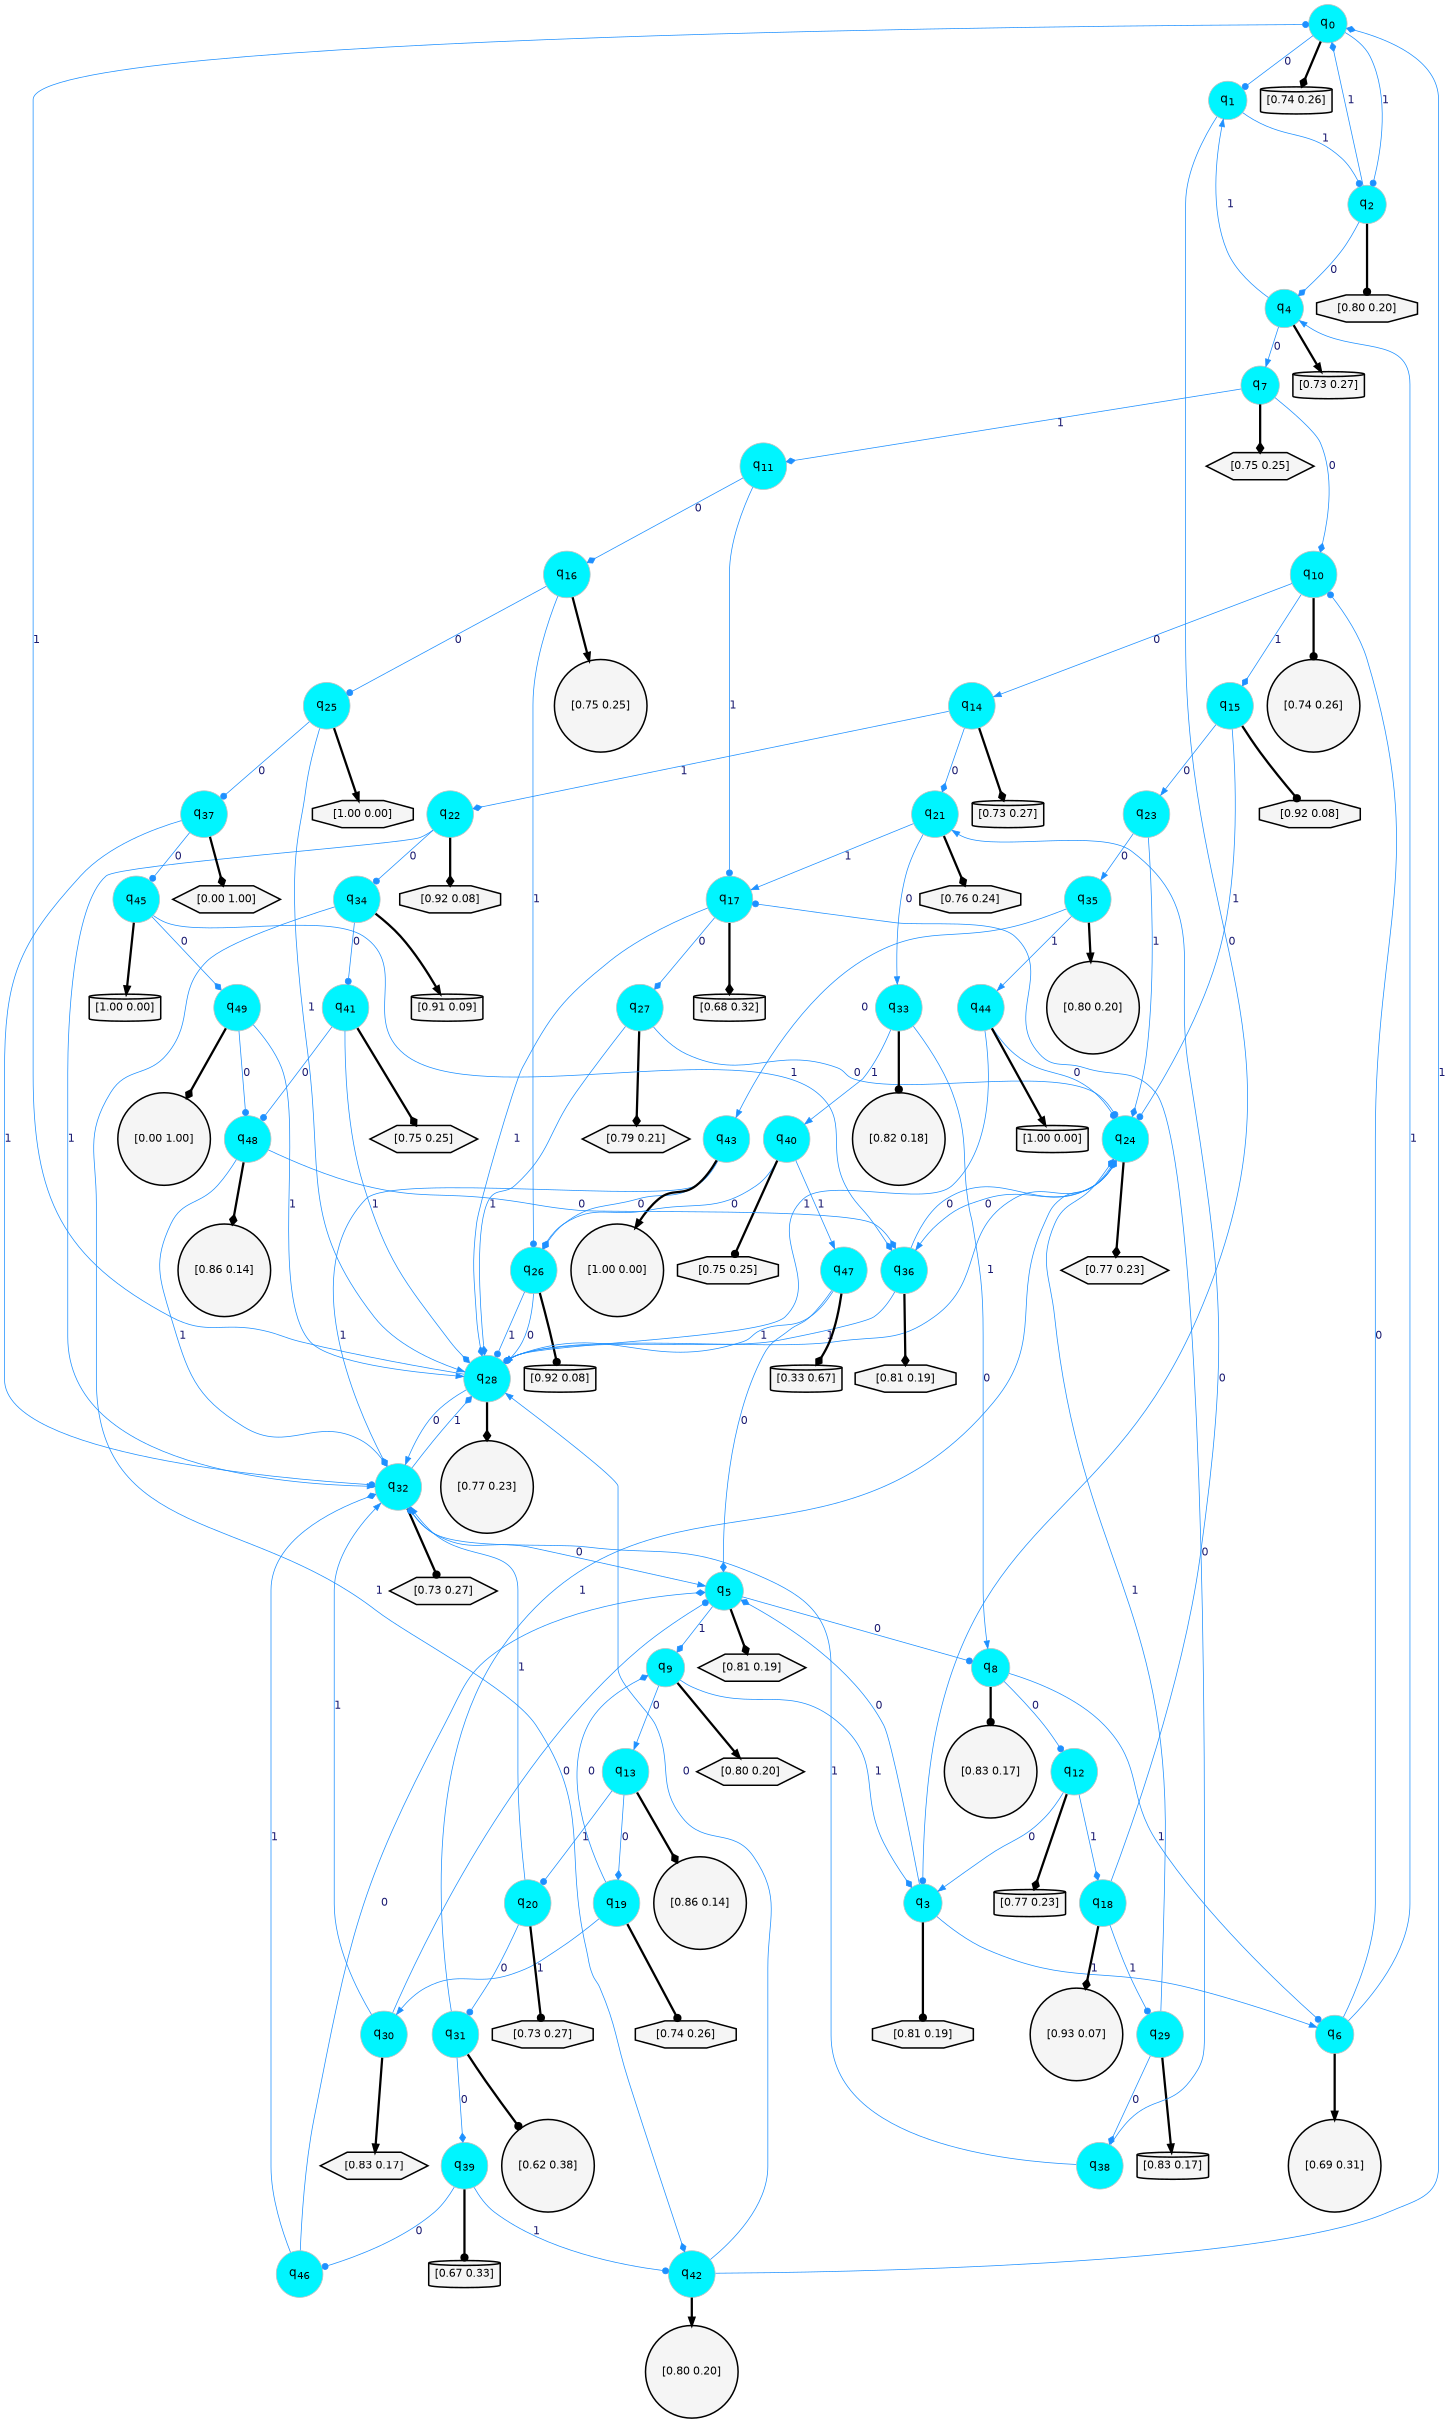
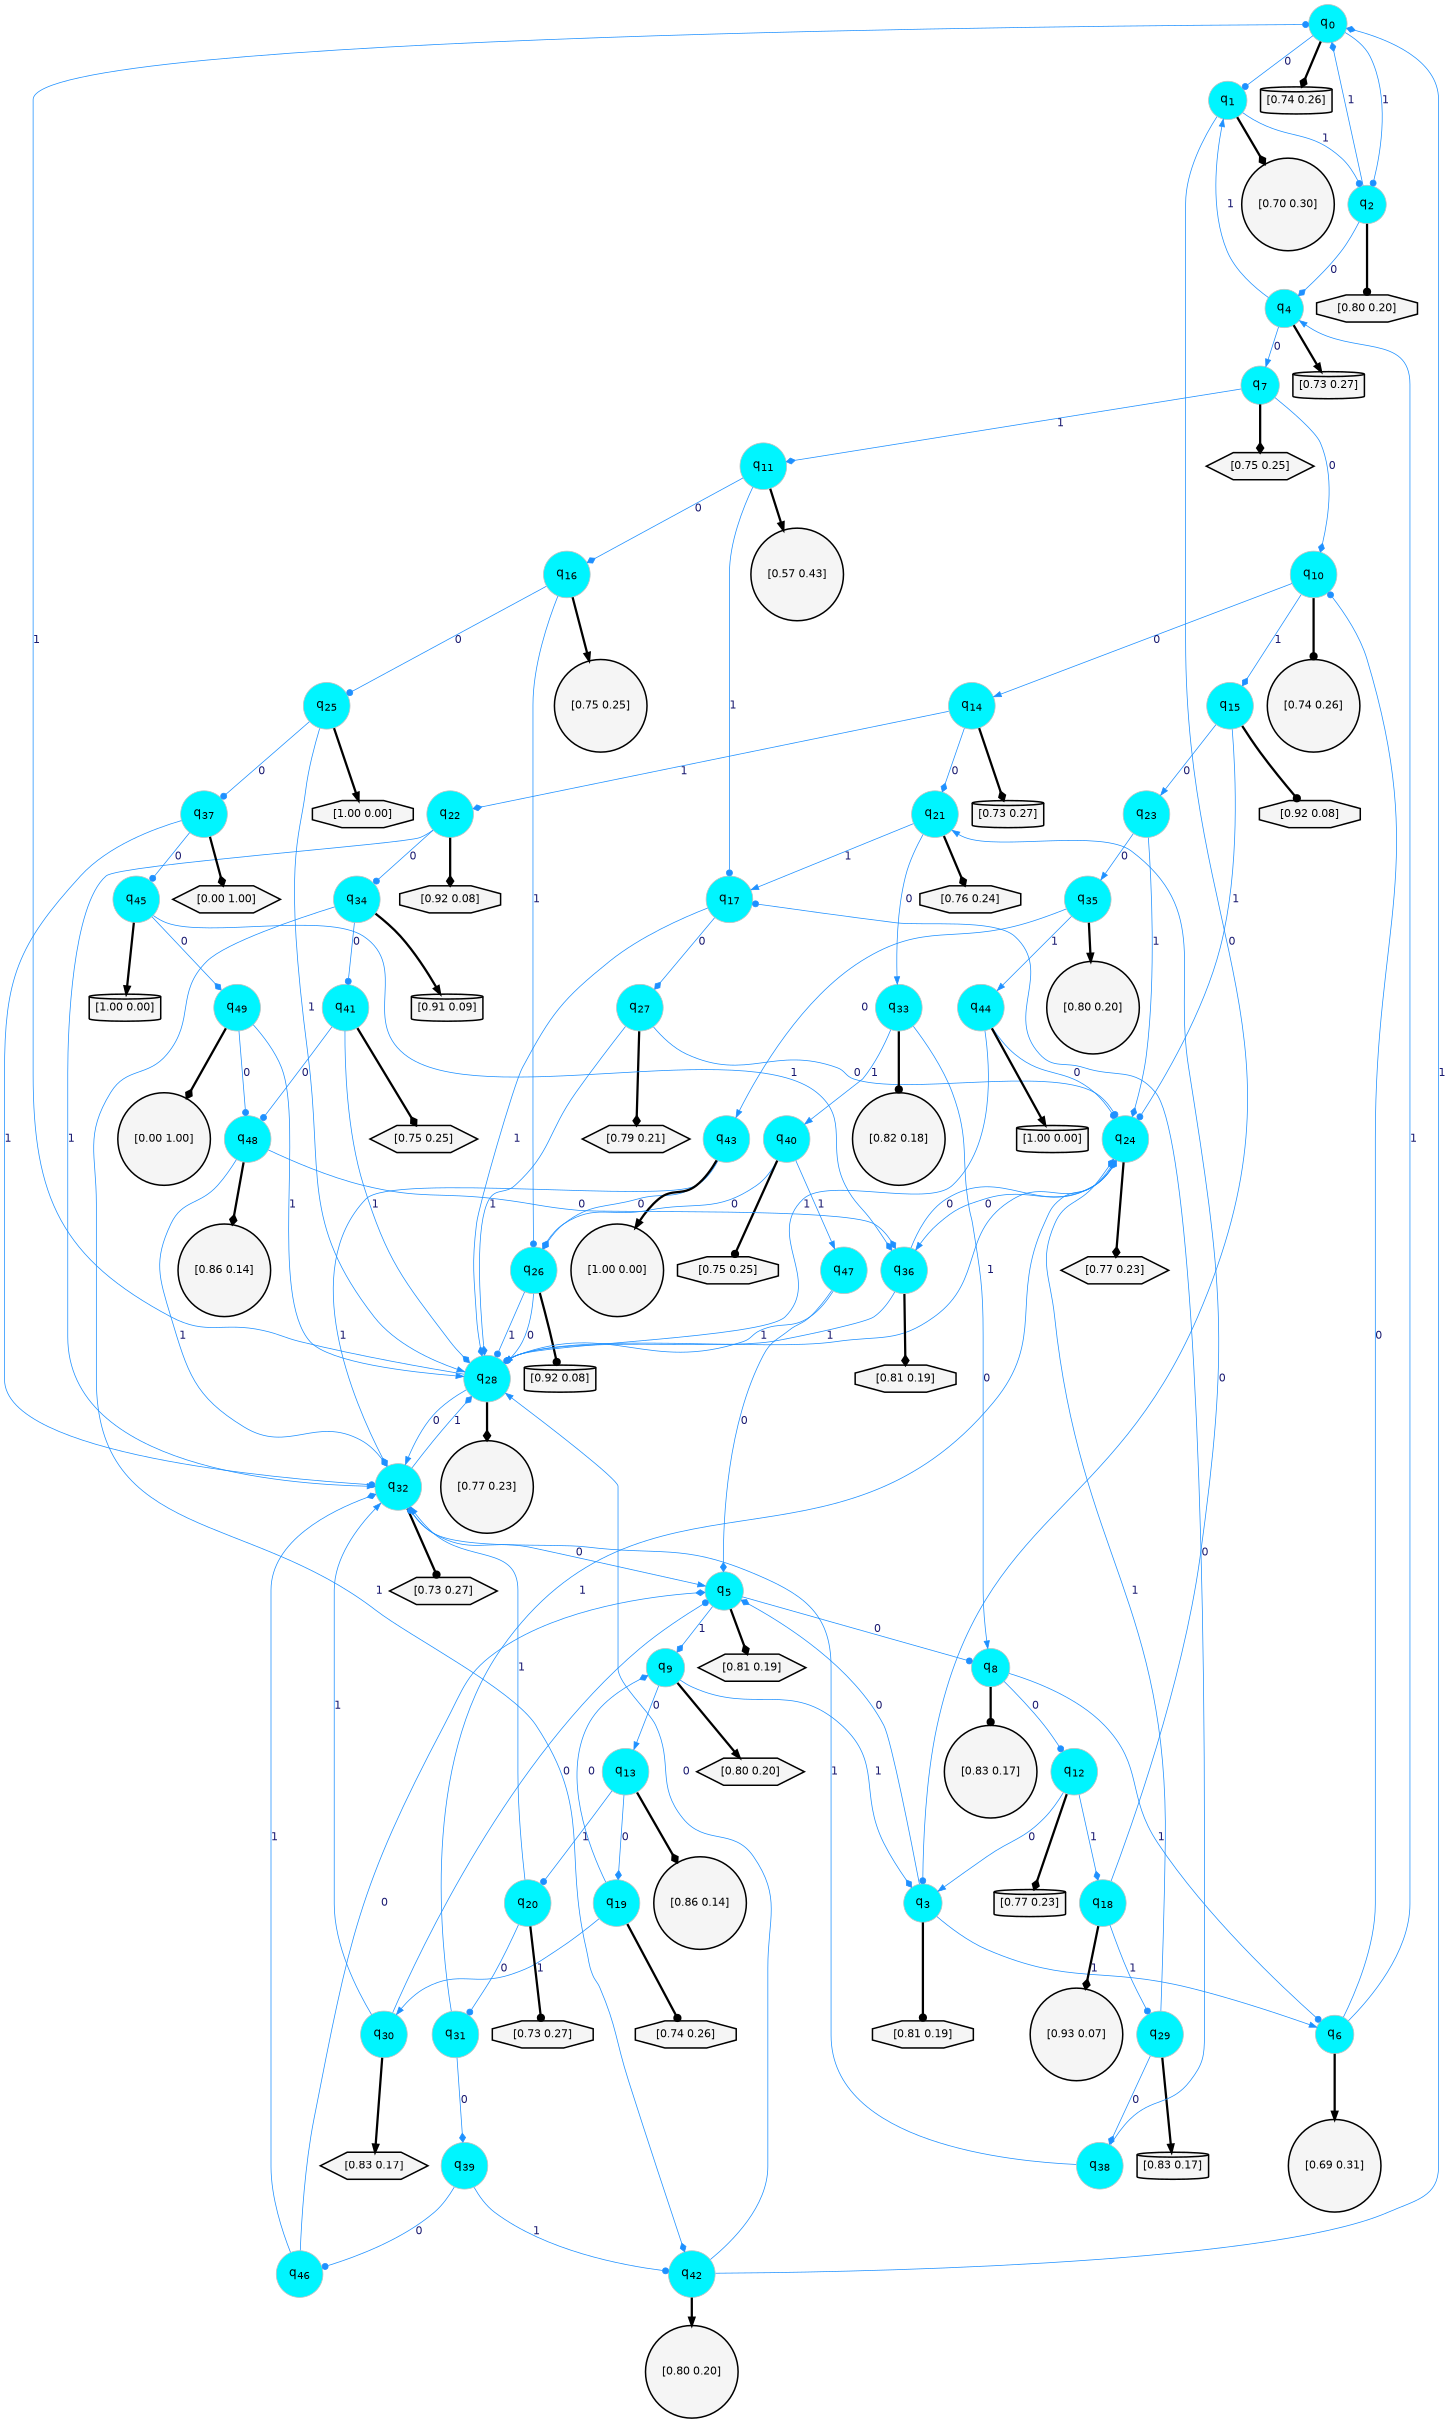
node "[0.70 0.30]": added
node "[0.57 0.43]": added
node "[0.68 0.32]": removed
node "[0.33 0.67]": removed
node "[0.62 0.38]": removed
node "[0.67 0.33]": removed
